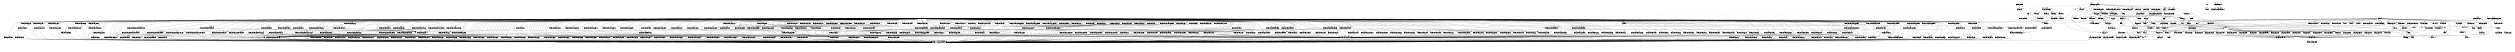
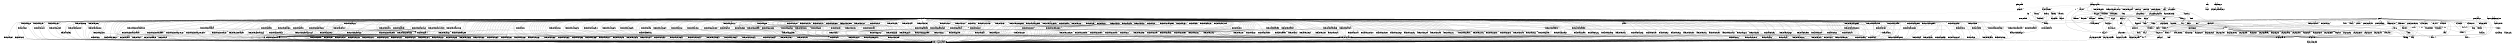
node "ctr": label "ctr" -> "fixmac"
node "kernel-module-unix": removed
